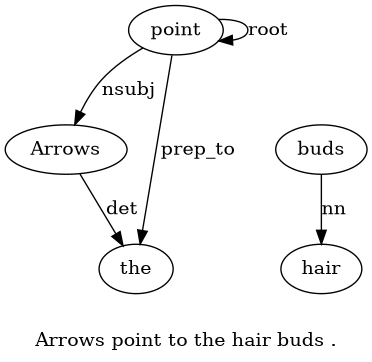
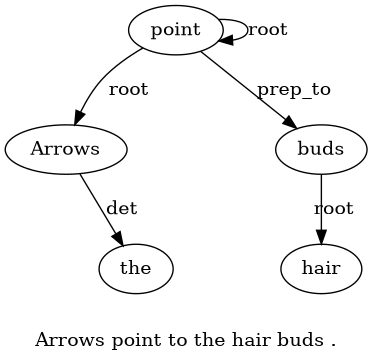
edge "point" -> "Arrows": label "nsubj" -> "root"
edge "point" -> "the": now "point" -> "buds"
edge "buds" -> "hair": label "nn" -> "root"
